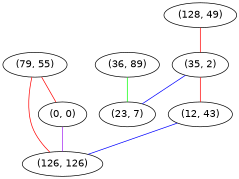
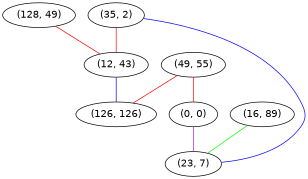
edge "(128, 49)" -- "(35, 2)": now "(128, 49)" -- "(12, 43)"
node "(79, 55)": label "(79, 55)" -> "(49, 55)"
node "(36, 89)": label "(36, 89)" -> "(16, 89)"
edge "(0, 0)" -- "(126, 126)": now "(0, 0)" -- "(23, 7)"
